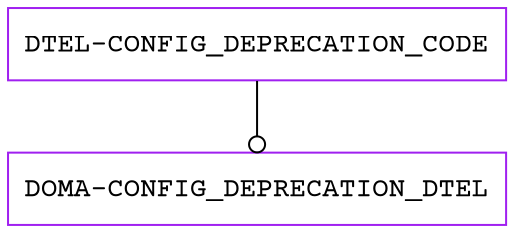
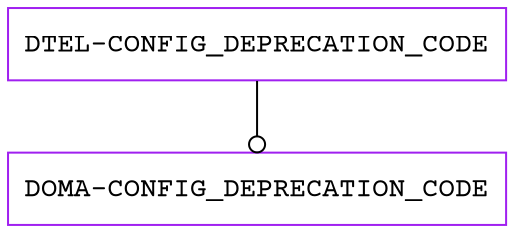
node "DOMA-CONFIG_DEPRECATION_DTEL": label "DOMA-CONFIG_DEPRECATION_DTEL" -> "DOMA-CONFIG_DEPRECATION_CODE"
